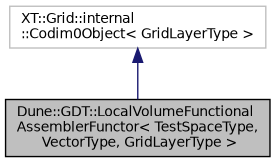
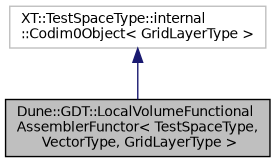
node "XT::Grid::internal ::Codim0Object< GridLayerType >": label "XT::Grid::internal ::Codim0Object< GridLayerType >" -> "XT::TestSpaceType::internal ::Codim0Object< GridLayerType >"
